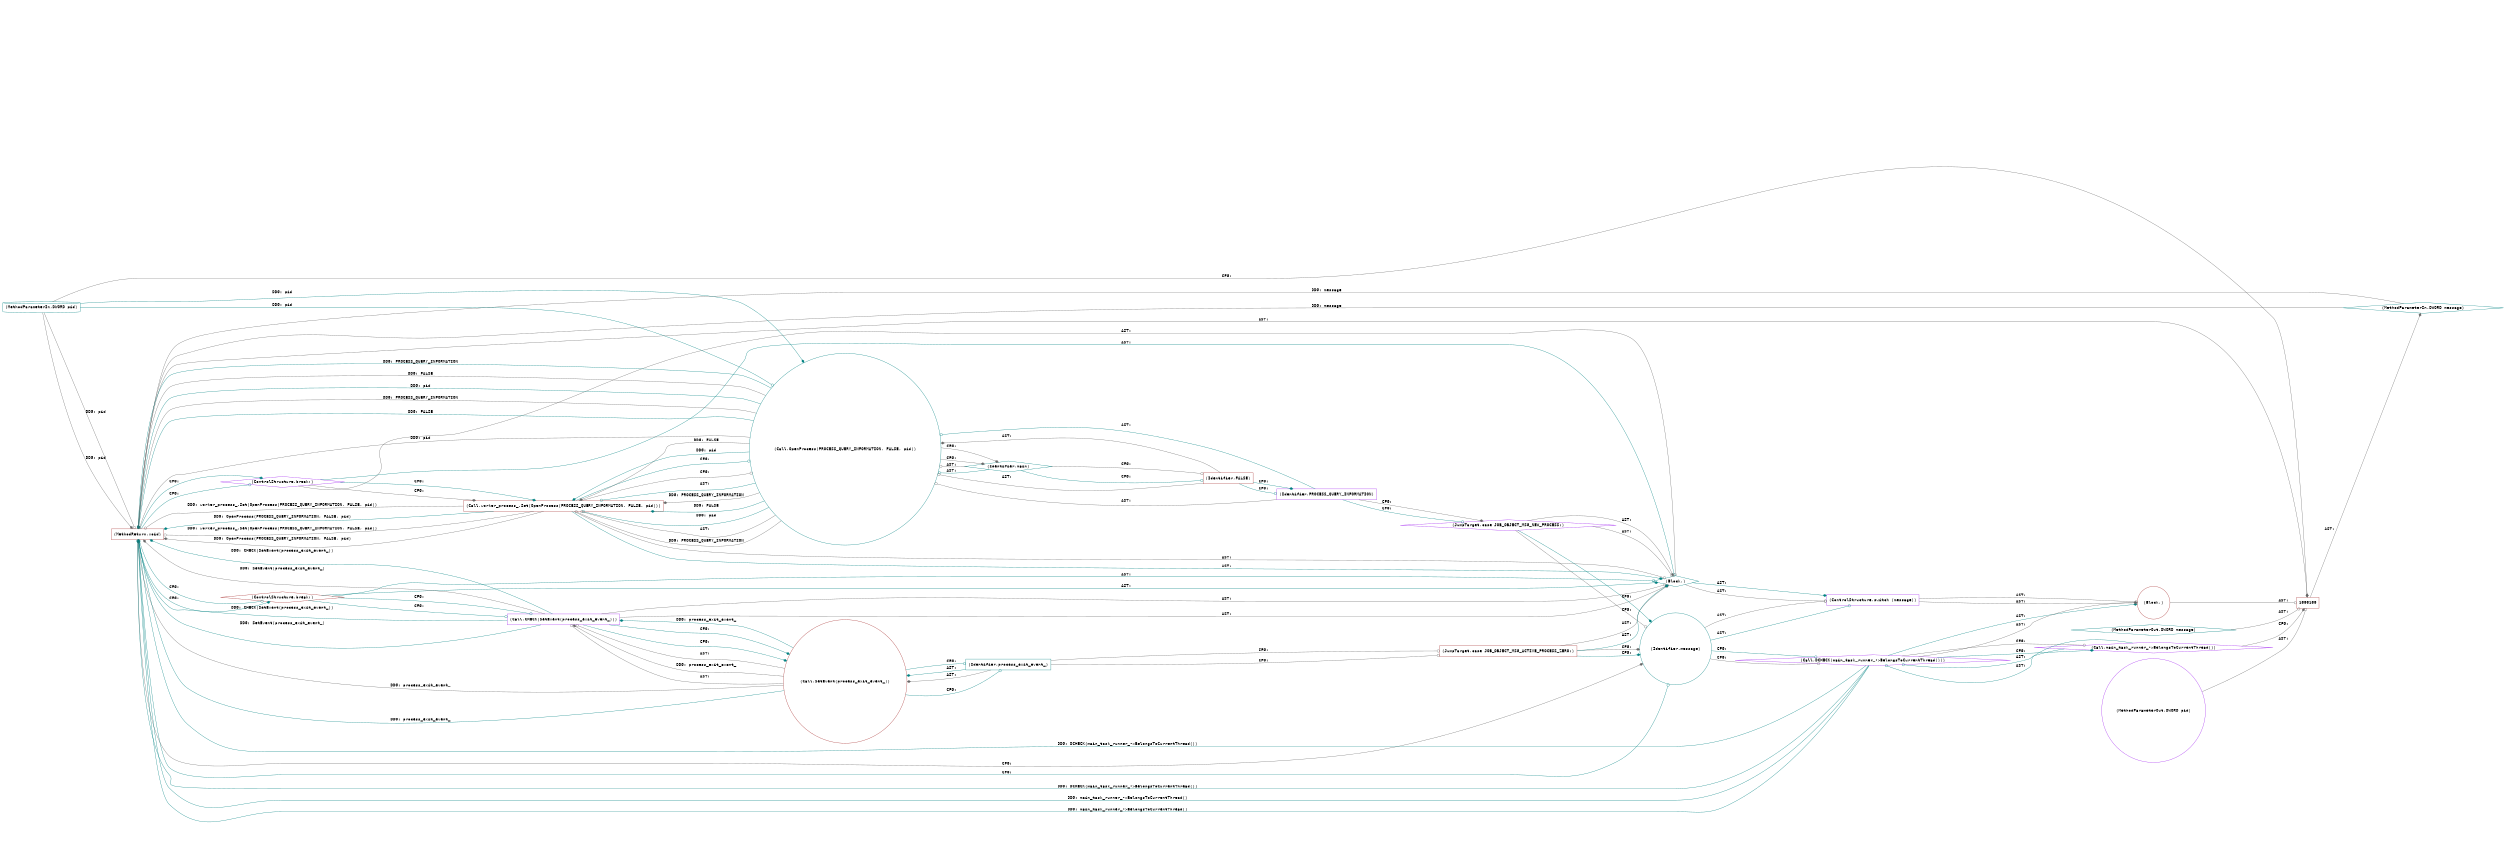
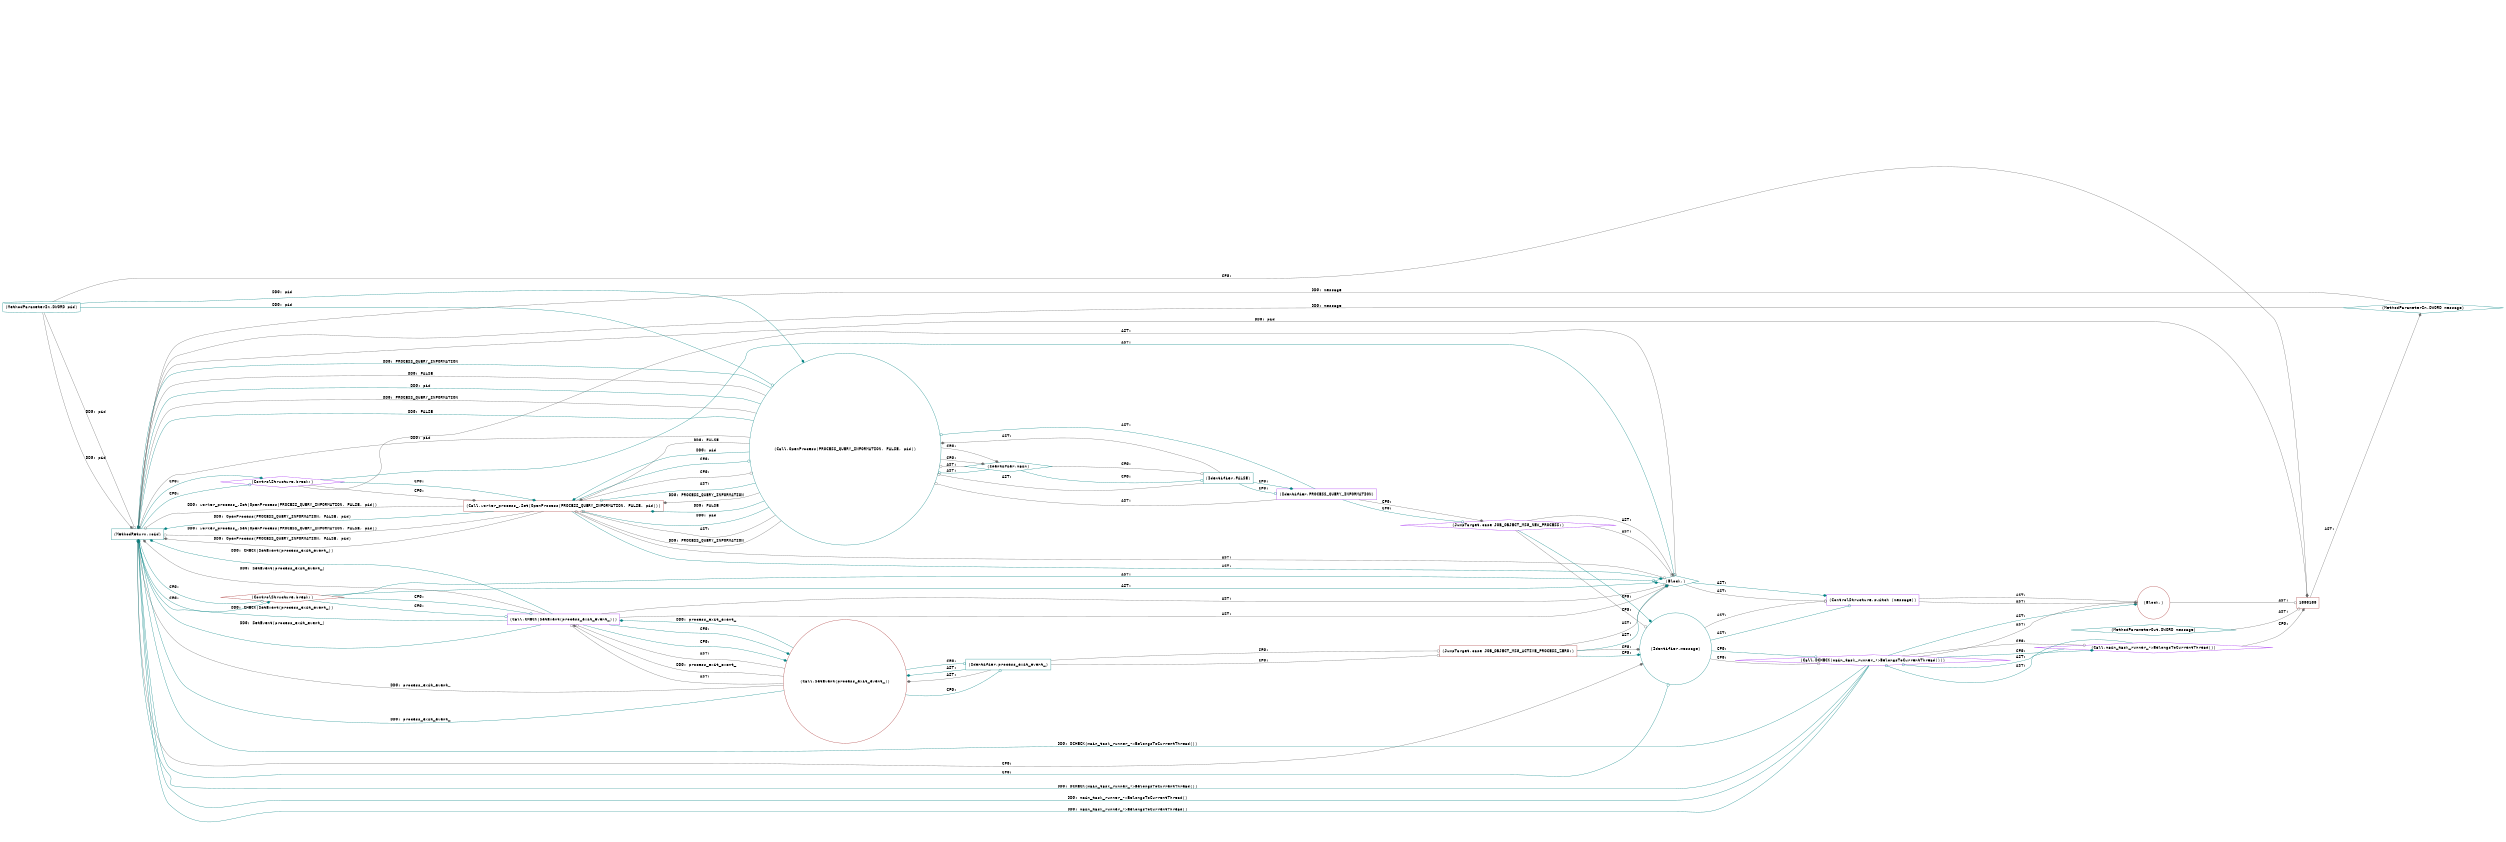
edge "(MethodReturn,void)" -> "1000100": label "AST: " -> "DDG: pid"
node "(Identifier,FALSE)": color brown -> teal
node "(MethodReturn,void)": color brown -> teal
node "(MethodParameterOut,DWORD pid)": removed
